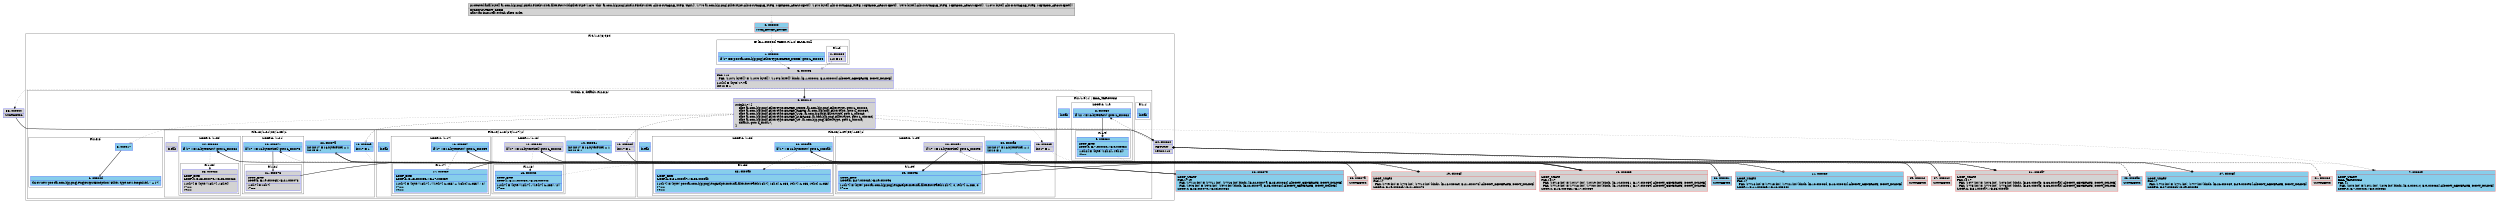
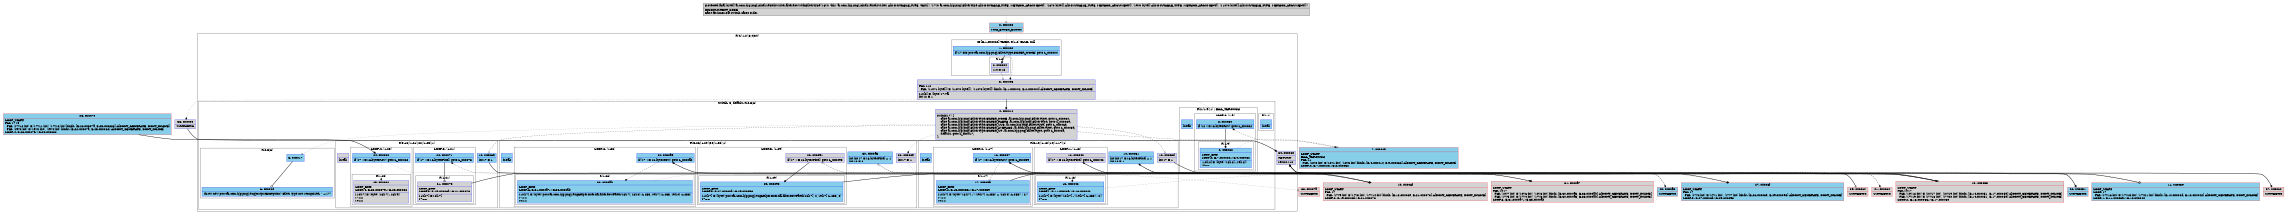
node "0: 0x0000": text "MTH_ENTER_ENTER" -> "MTH_ENTER_BLOCK"
edge "1: 0x0002" -> "2: 0x0004": added
edge "34: 0x00c4" -> "8: 0x0030": now "7: 0x002e" -> "8: 0x0030"
node "22: 0x007a": removed
node "30: 0x00a3": text "int r0 = 1" -> "int r0 = 8"
edge "18: 0x006e" -> "19: 0x006f": style dotted -> bold
node "11: 0x003e": text "PHI: r7" -> "LOOP: r7"
